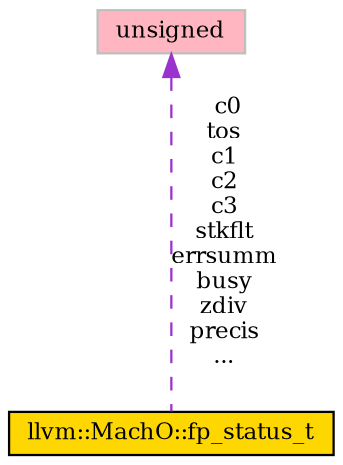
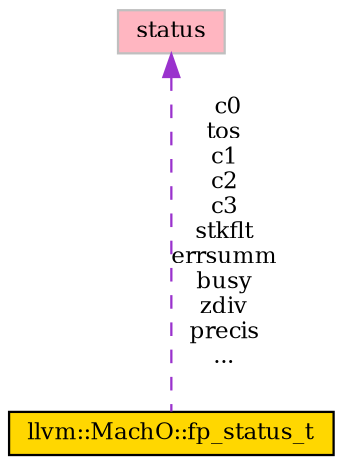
node "unsigned": label "unsigned" -> "status"
